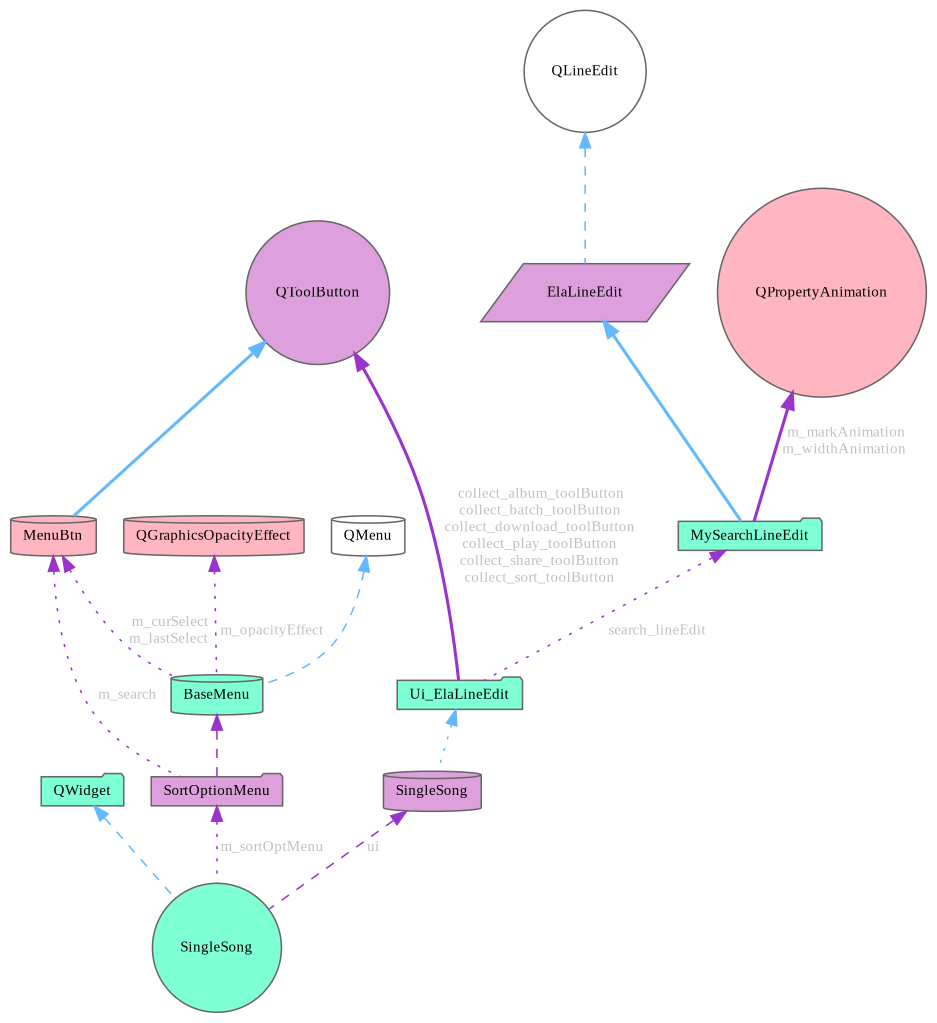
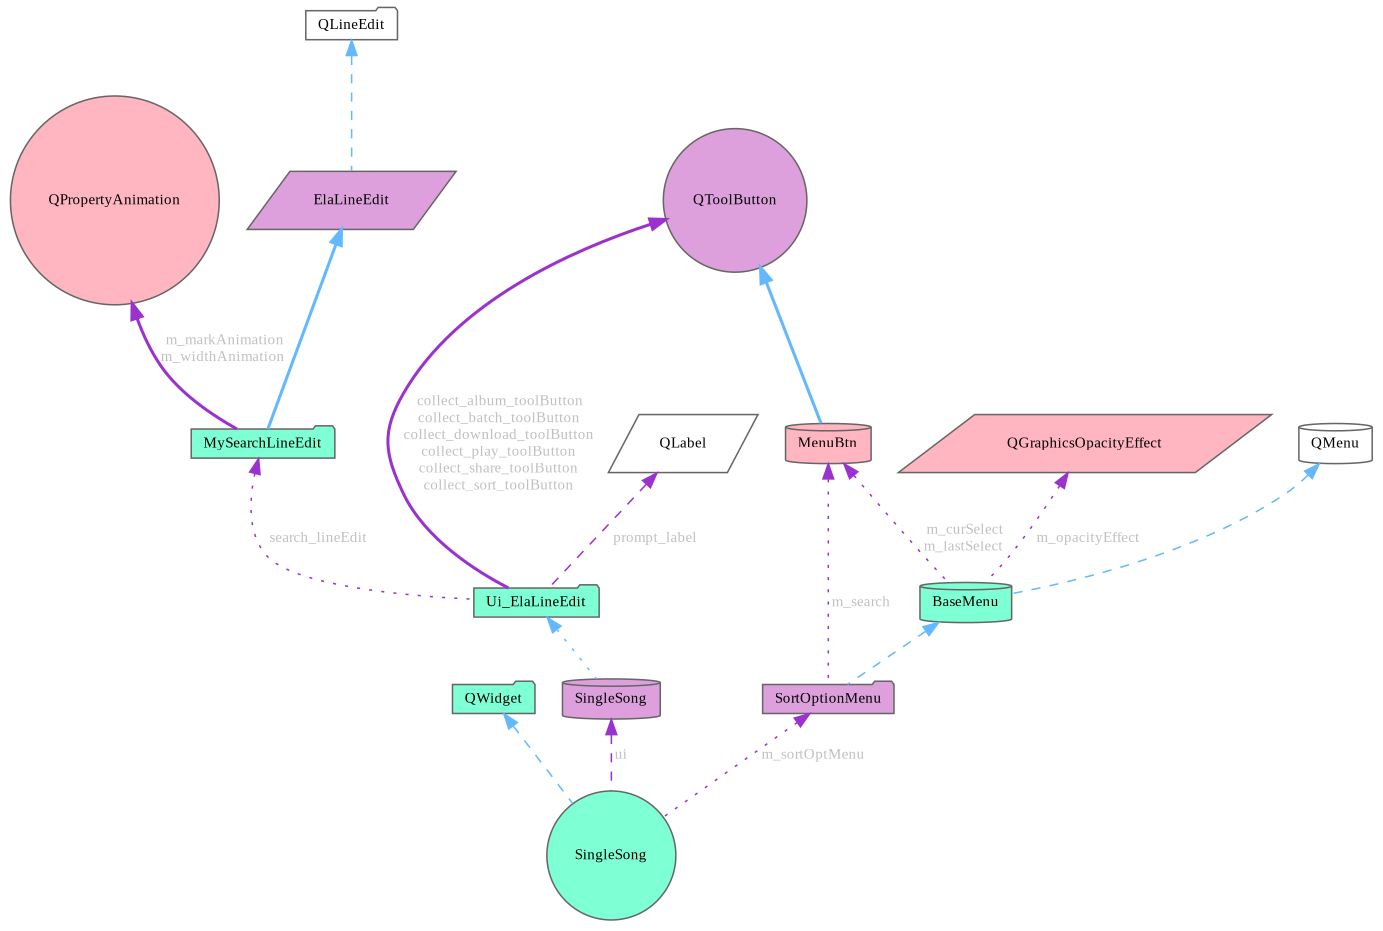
node "QLineEdit": shape circle -> folder
node "QLabel": added
node "QGraphicsOpacityEffect": shape cylinder -> parallelogram
edge "SortOptionMenu" -> "BaseMenu": color darkorchid3 -> steelblue1
